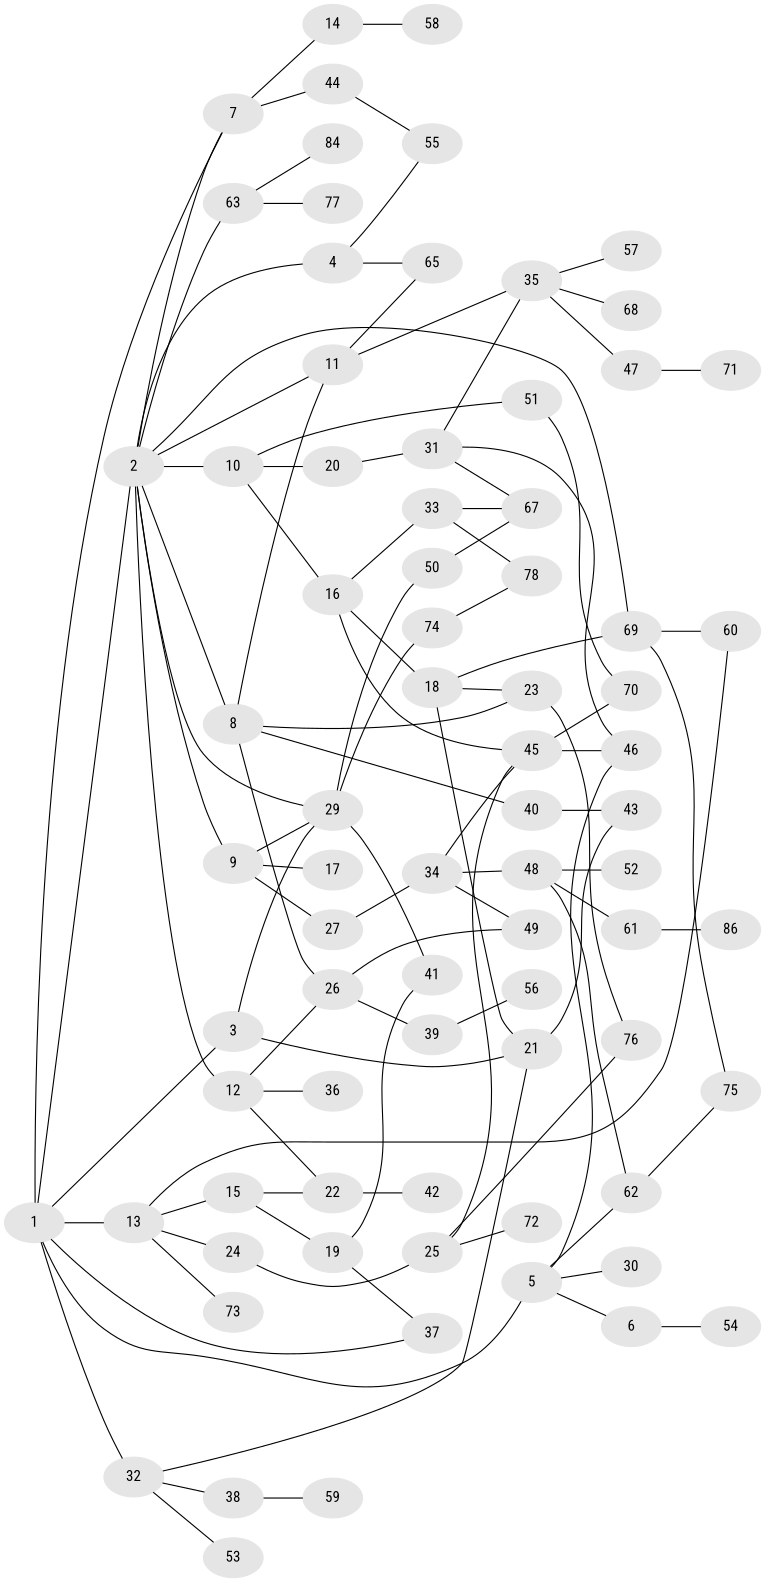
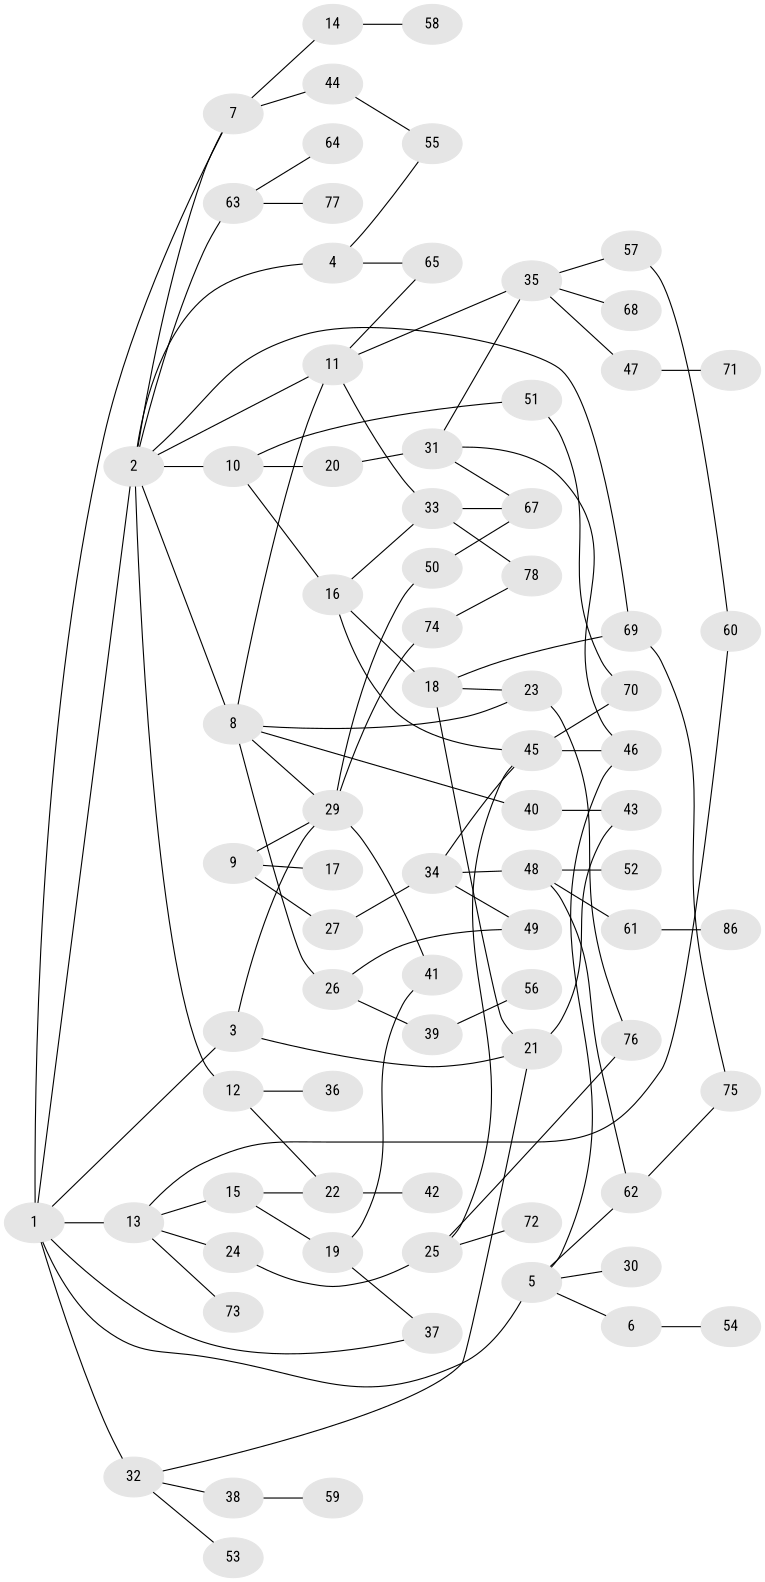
node "84": label "84" -> "64"
edge "11" -- "33": added
edge "69" -- "60": now "57" -- "60"
edge "2" -- "9": removed
edge "2" -- "29": now "8" -- "29"
edge "26" -- "12": removed
